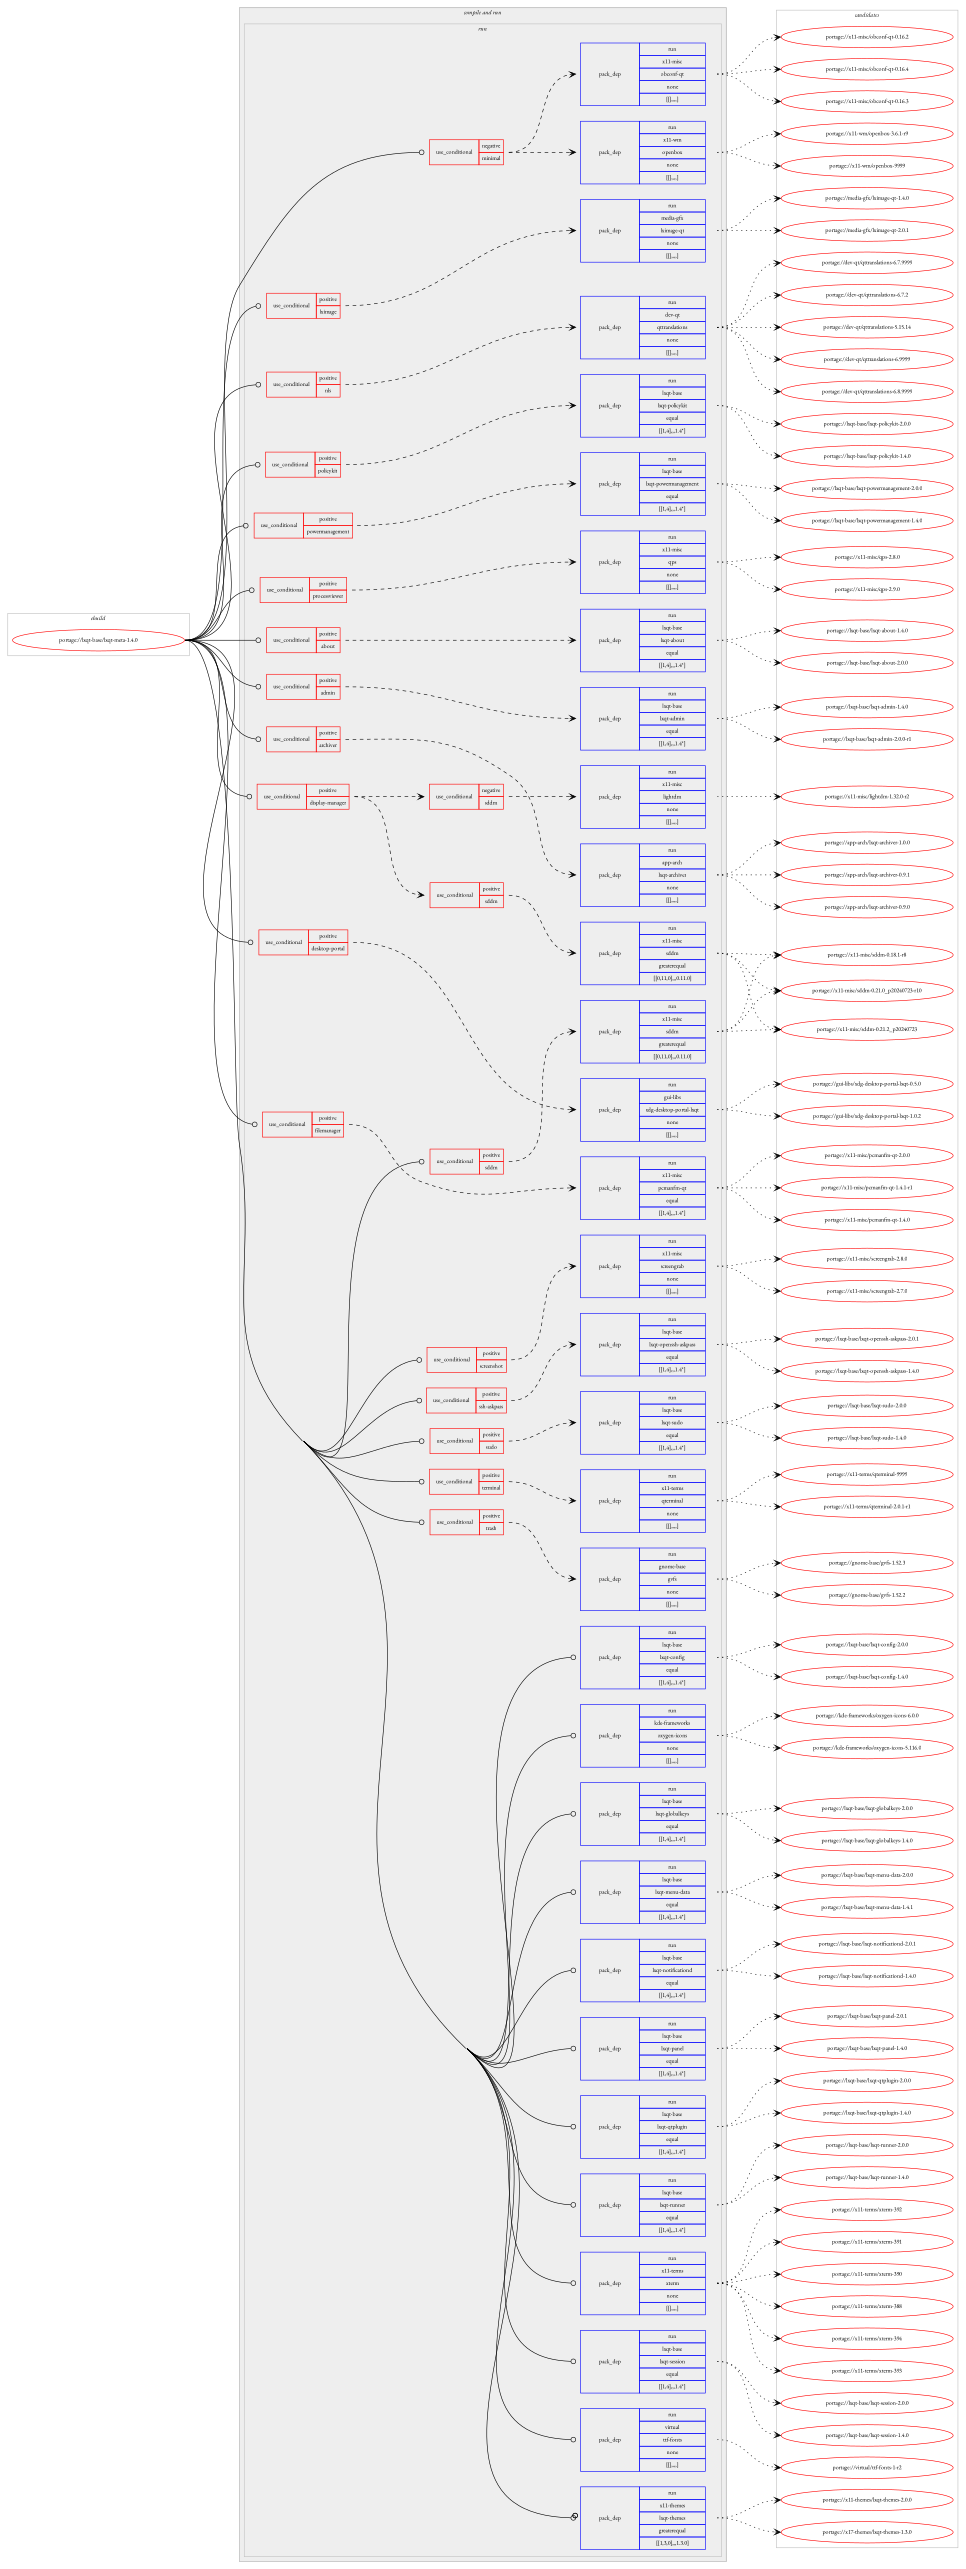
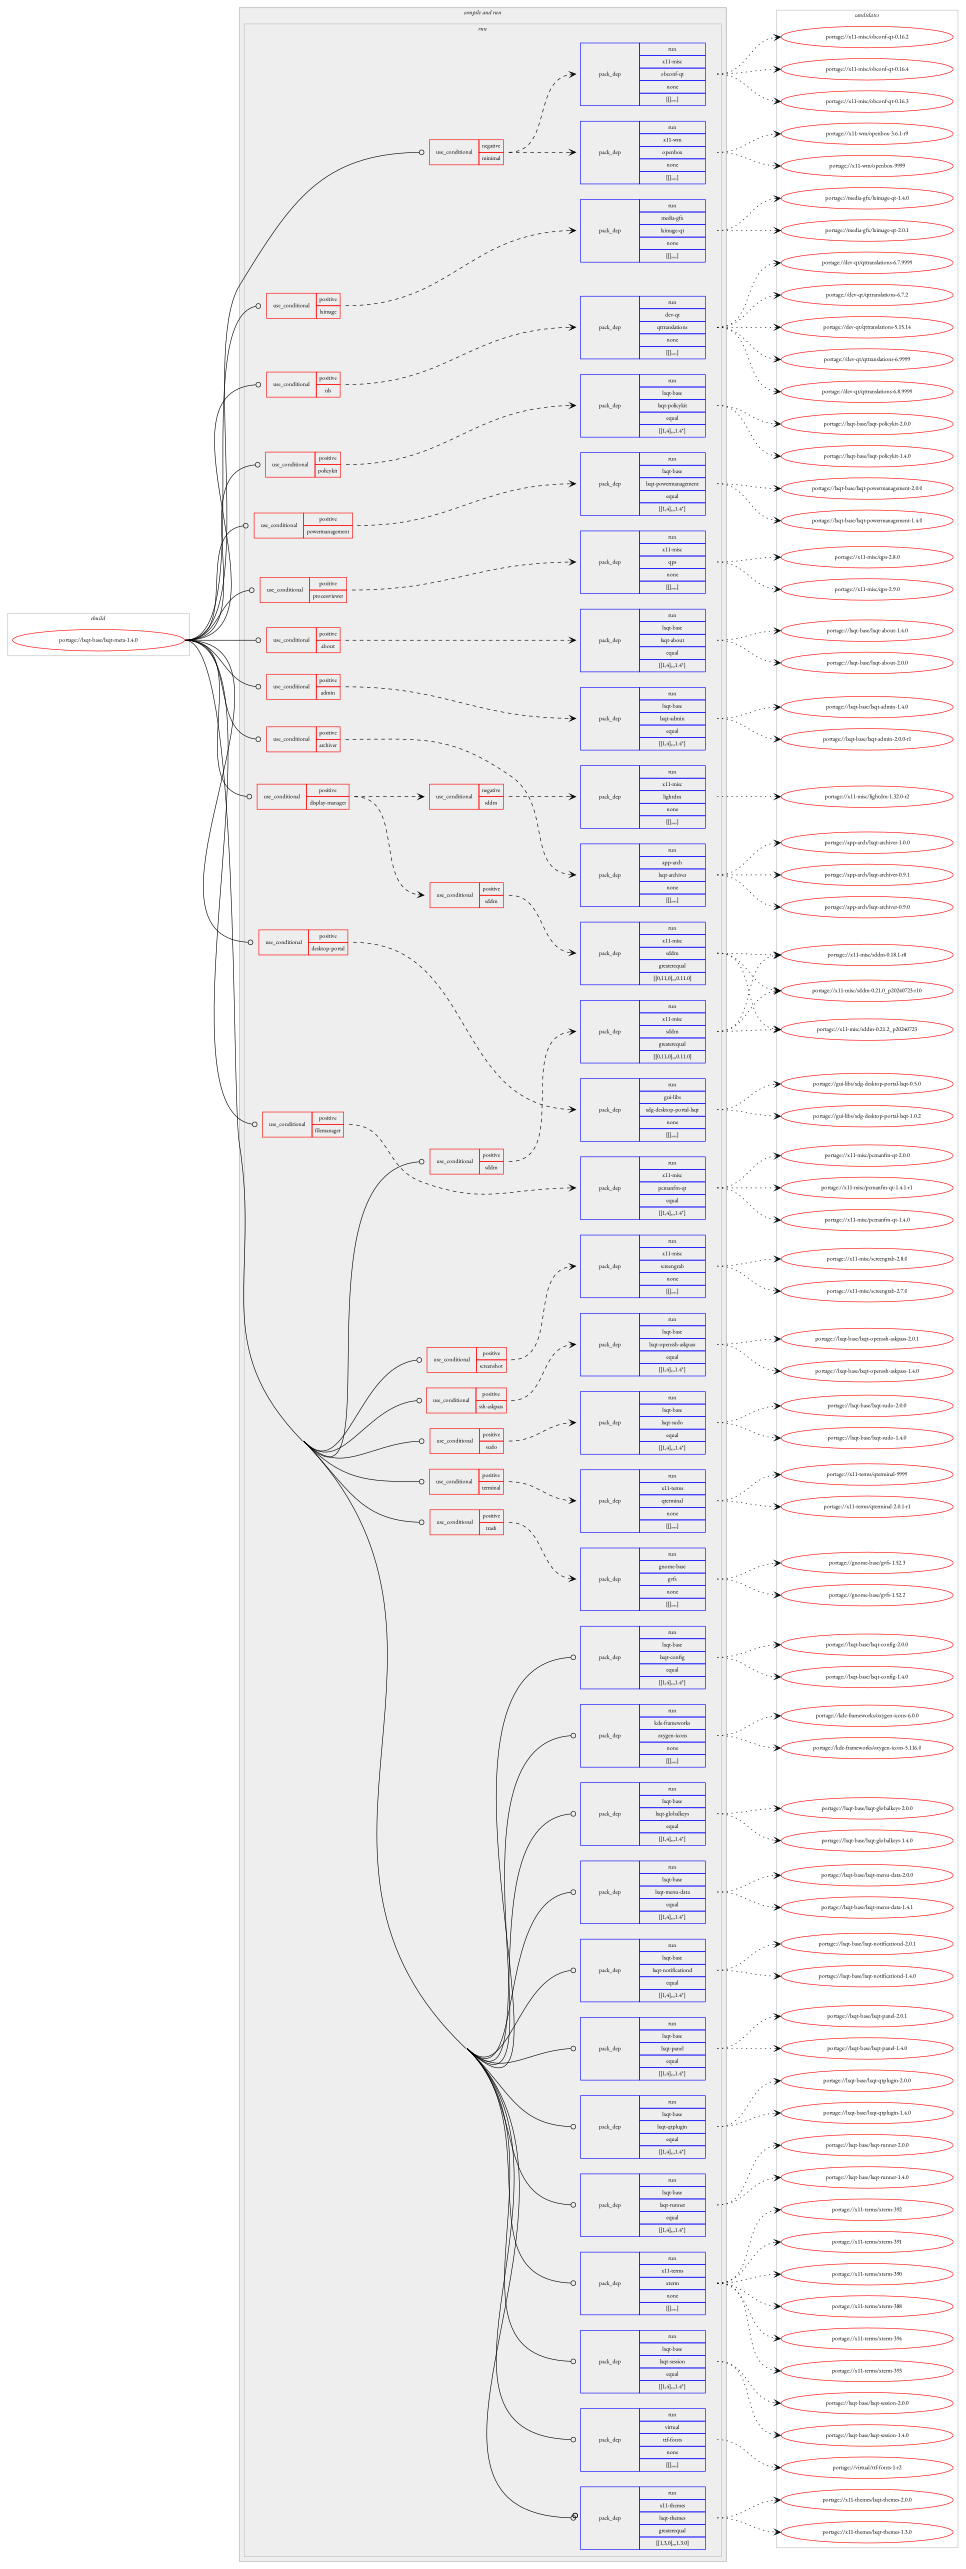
node "portage://x17-themes/lxqt-themes-1.3.0": label "portage://x17-themes/lxqt-themes-1.3.0" -> "portage://x11-themes/lxqt-themes-1.3.0"
